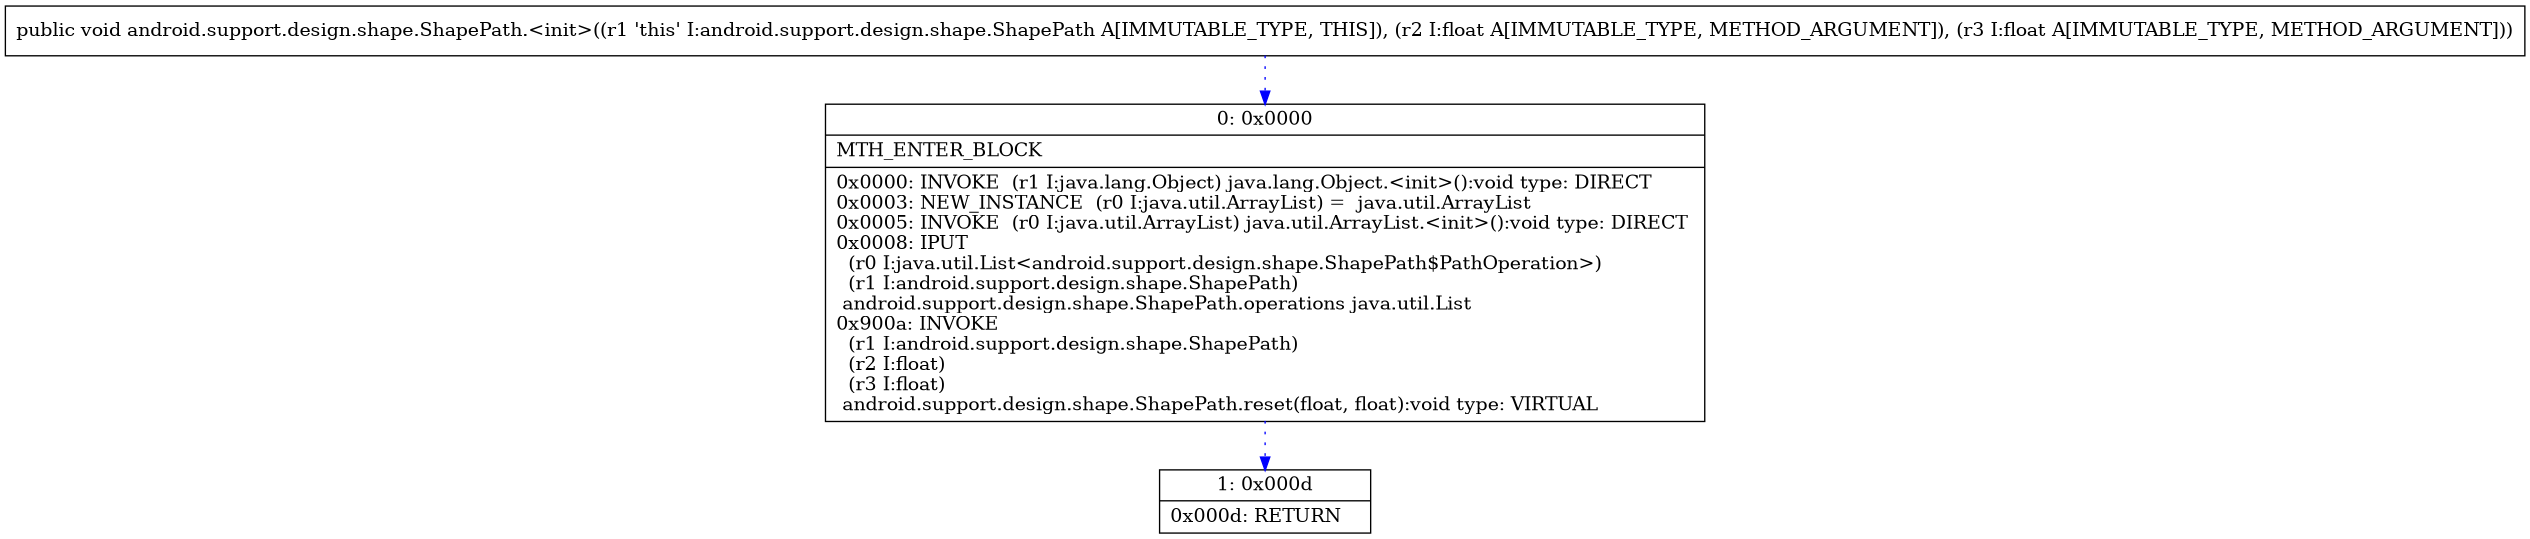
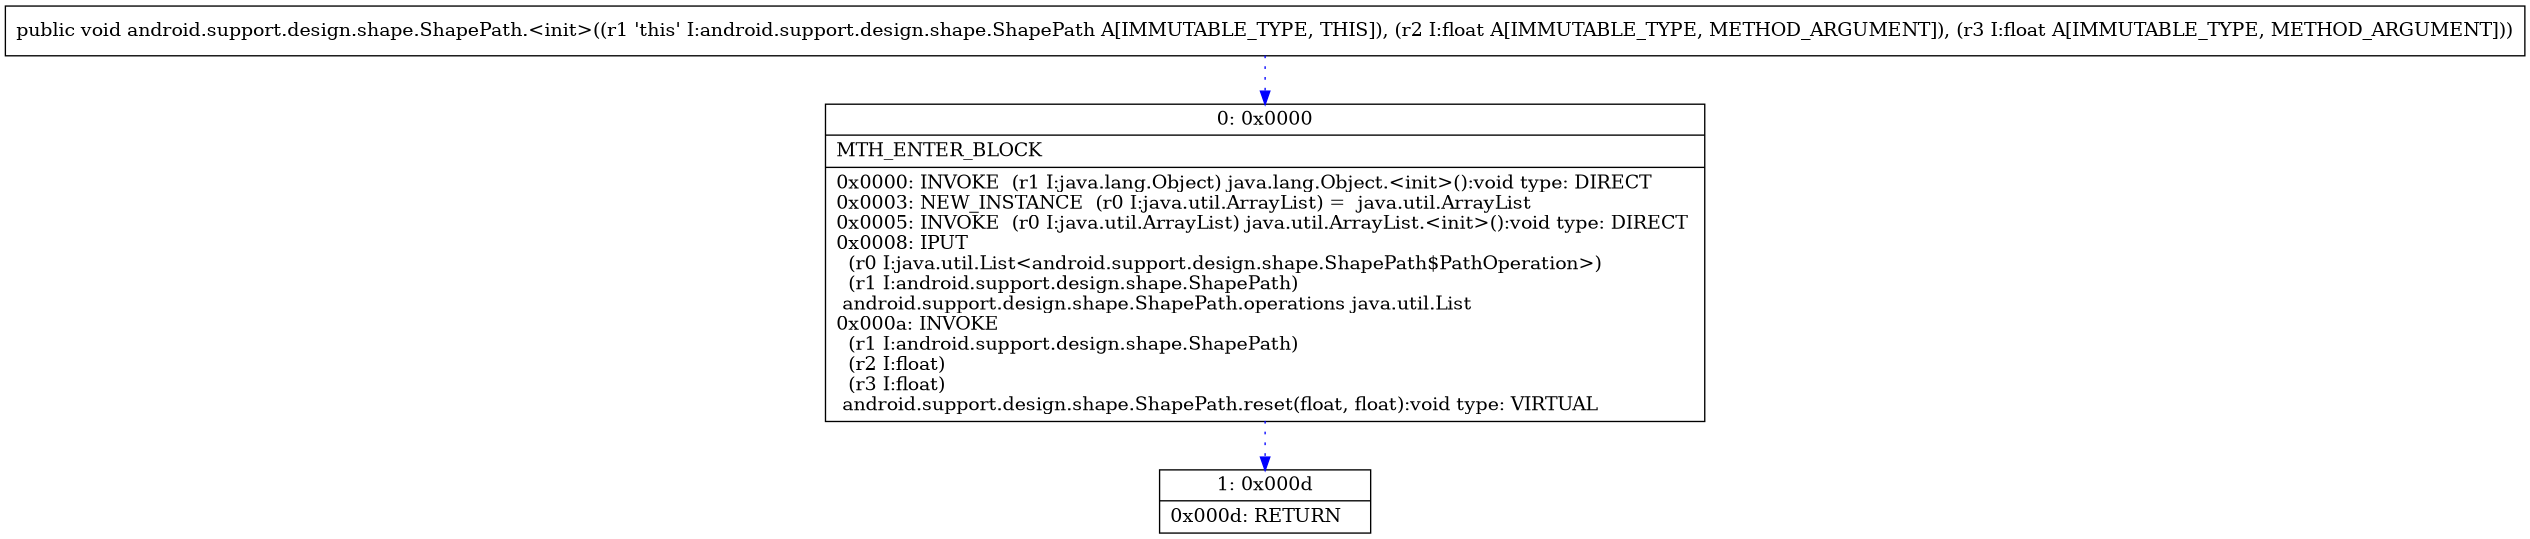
node "0: 0x0000": text "0x900a: INVOKE" -> "0x000a: INVOKE"
